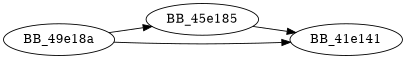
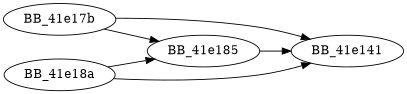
node "BB_41e17b": added
node "BB_45e185": label "BB_45e185" -> "BB_41e185"
node "BB_49e18a": label "BB_49e18a" -> "BB_41e18a"
